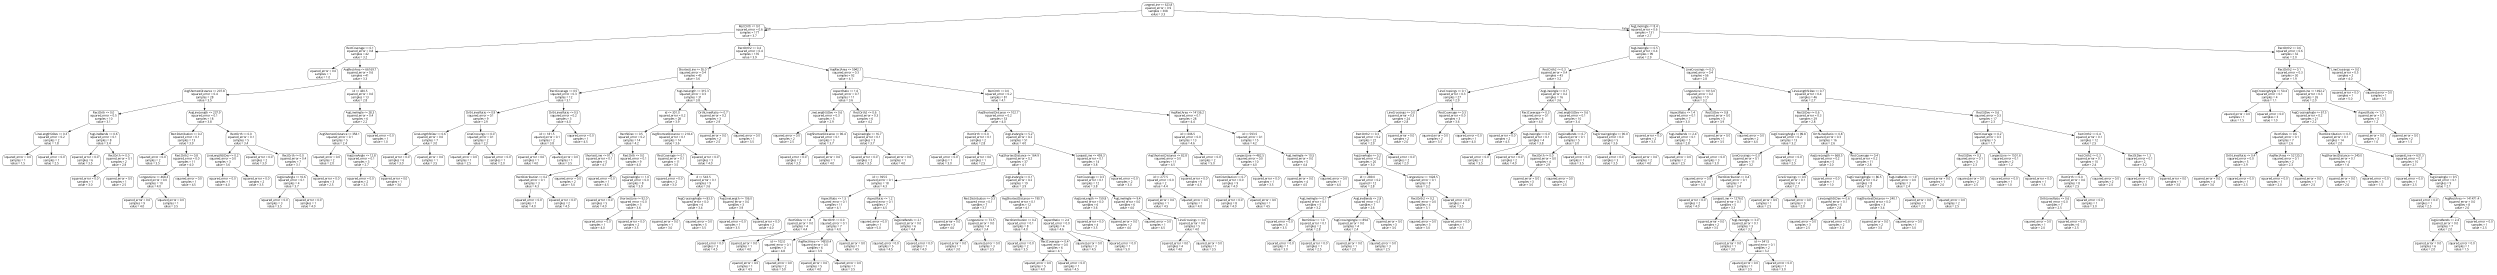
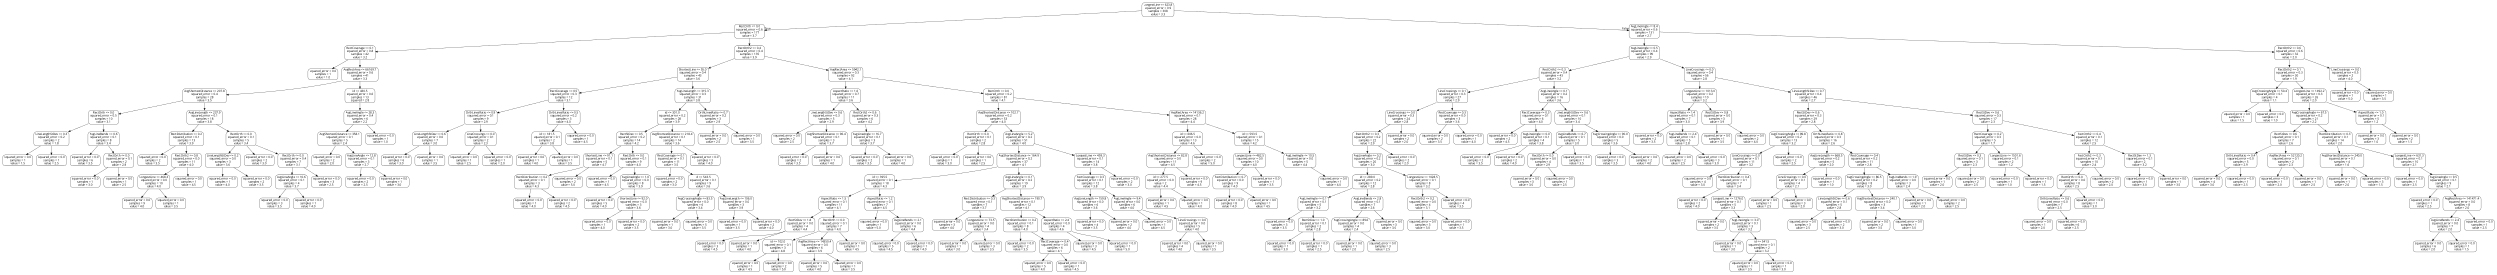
node "id <= 430.5 squared_error = 0.6 samples = 13 value = 2.8": label "id <= 430.5 squared_error = 0.6 samples = 13 value = 2.8" -> "id <= 430.5 squared_error = 0.6 samples = 13 squared = 2.8"
node "squared_error = 0.0 samples = 4 value = 4.5": removed
node "id <= 289.0 squared_error = 0.2 squared = 12 value = 2.8": label "id <= 289.0 squared_error = 0.2 squared = 12 value = 2.8" -> "id <= 289.0 squared_error = 0.2 samples = 12 value = 2.8"
